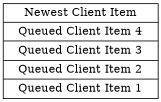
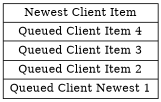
node "Newest Client Item": text "Queued Client Item 1" -> "Queued Client Newest 1"
